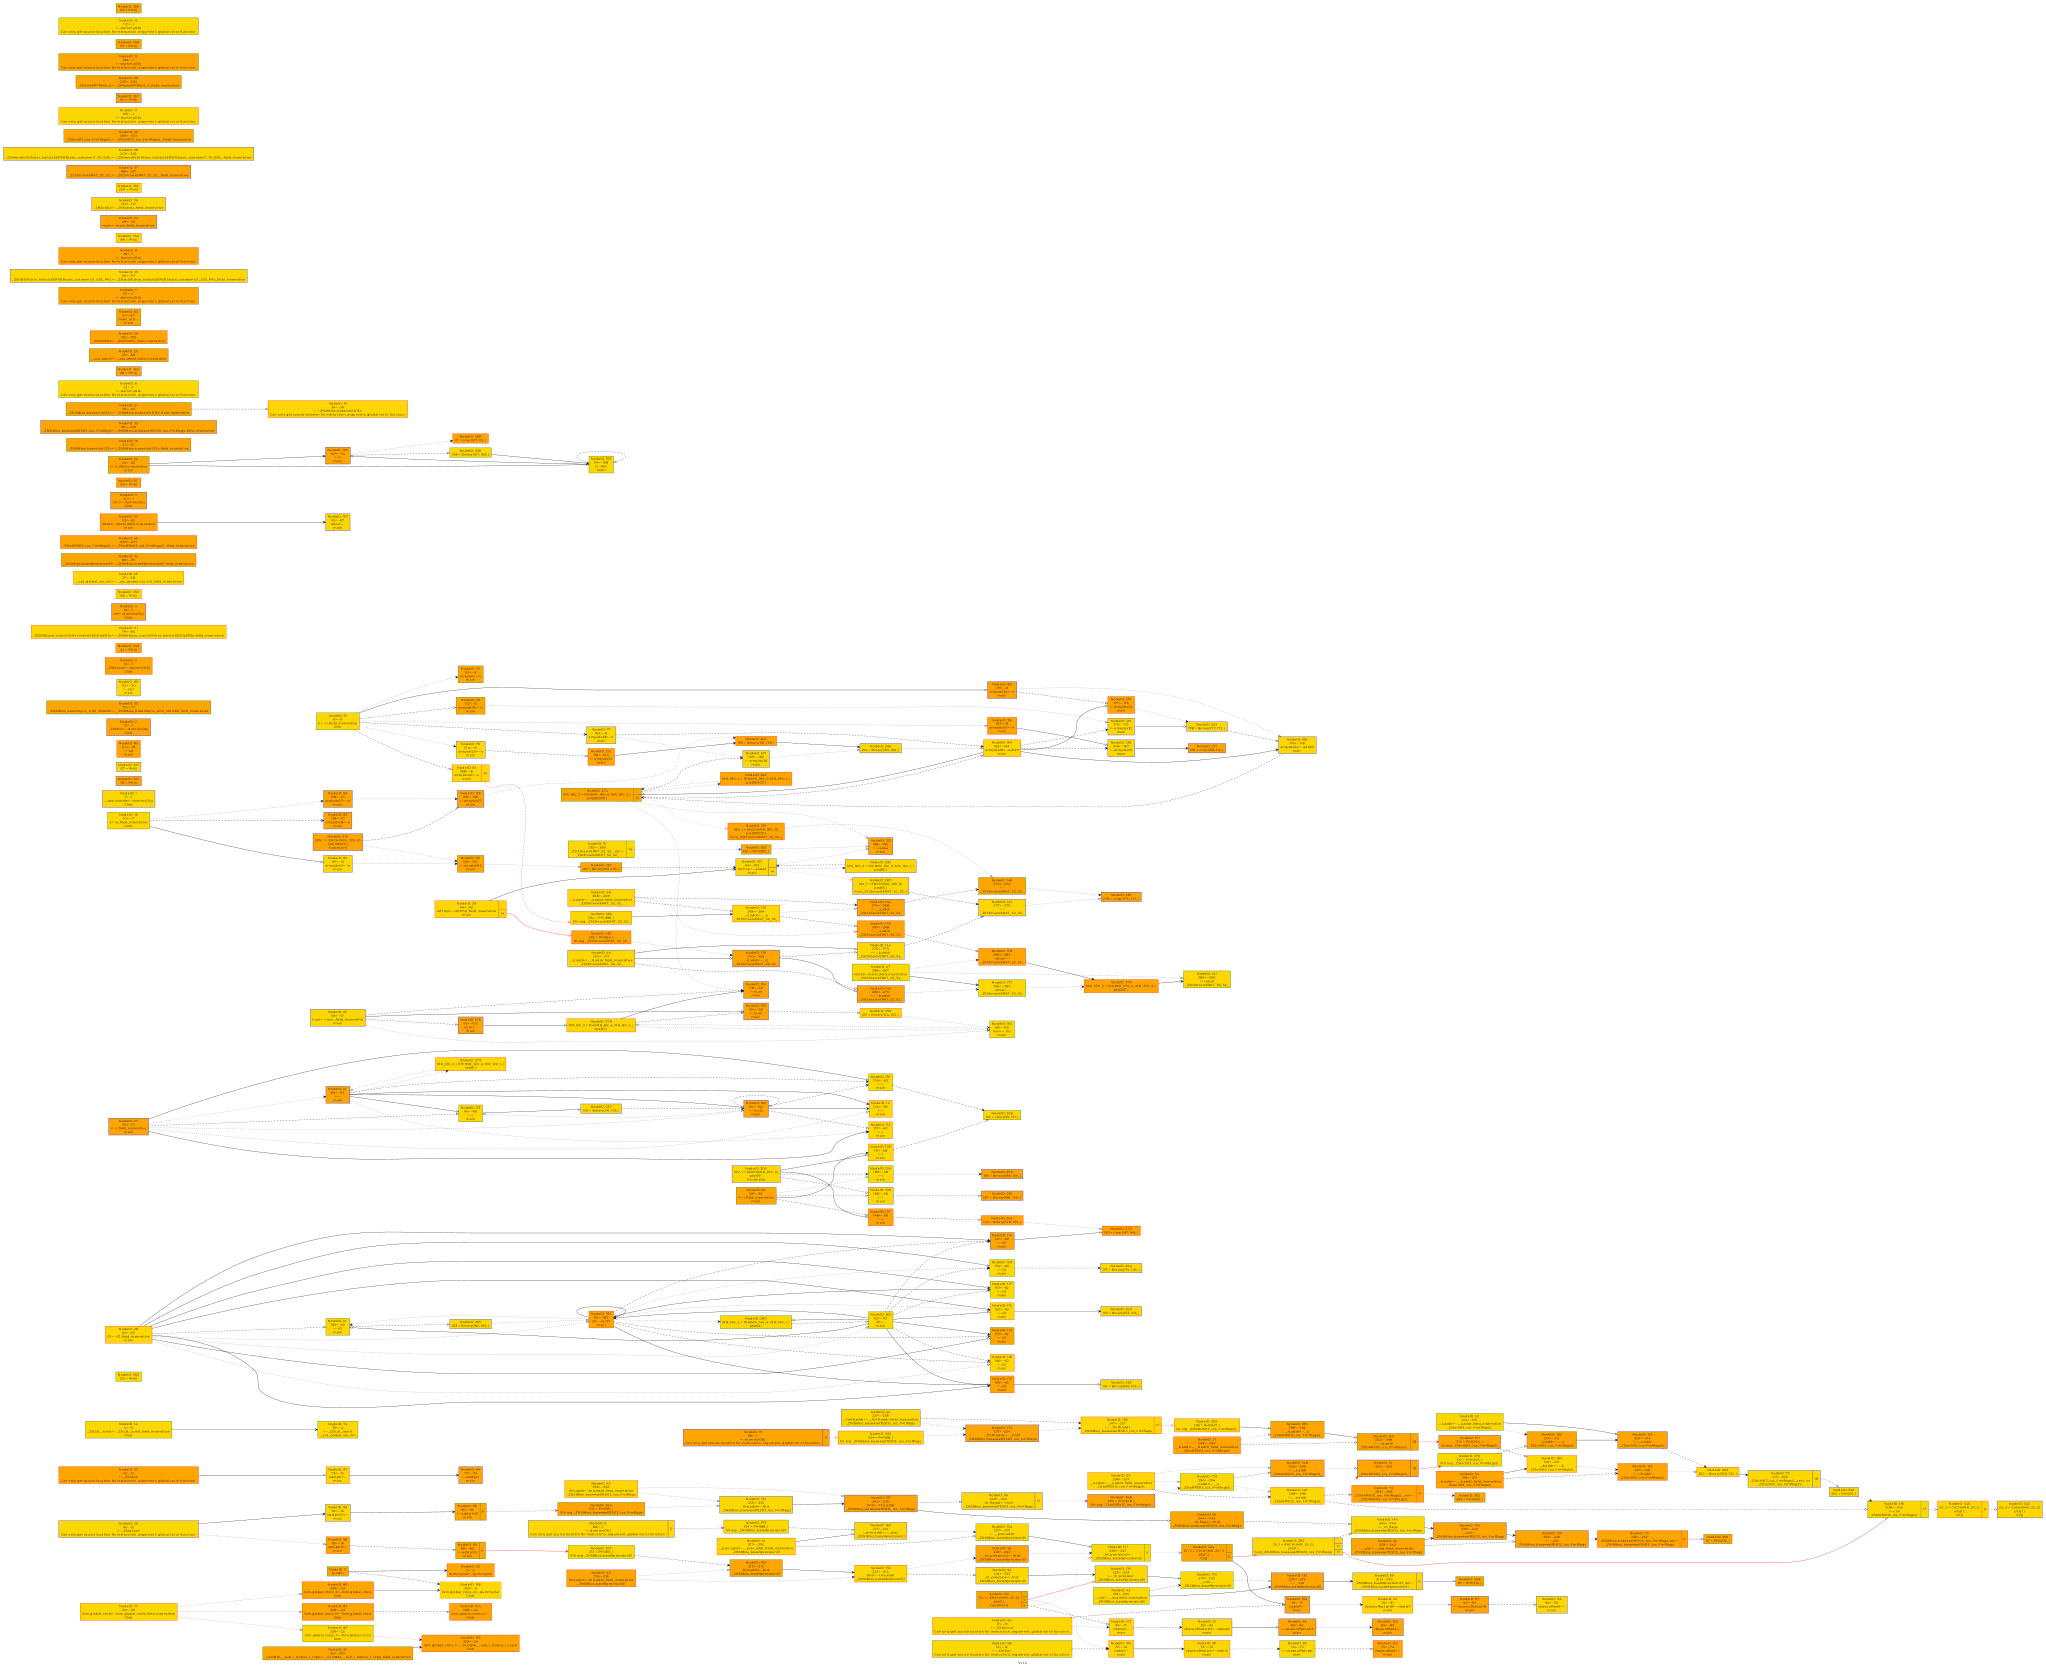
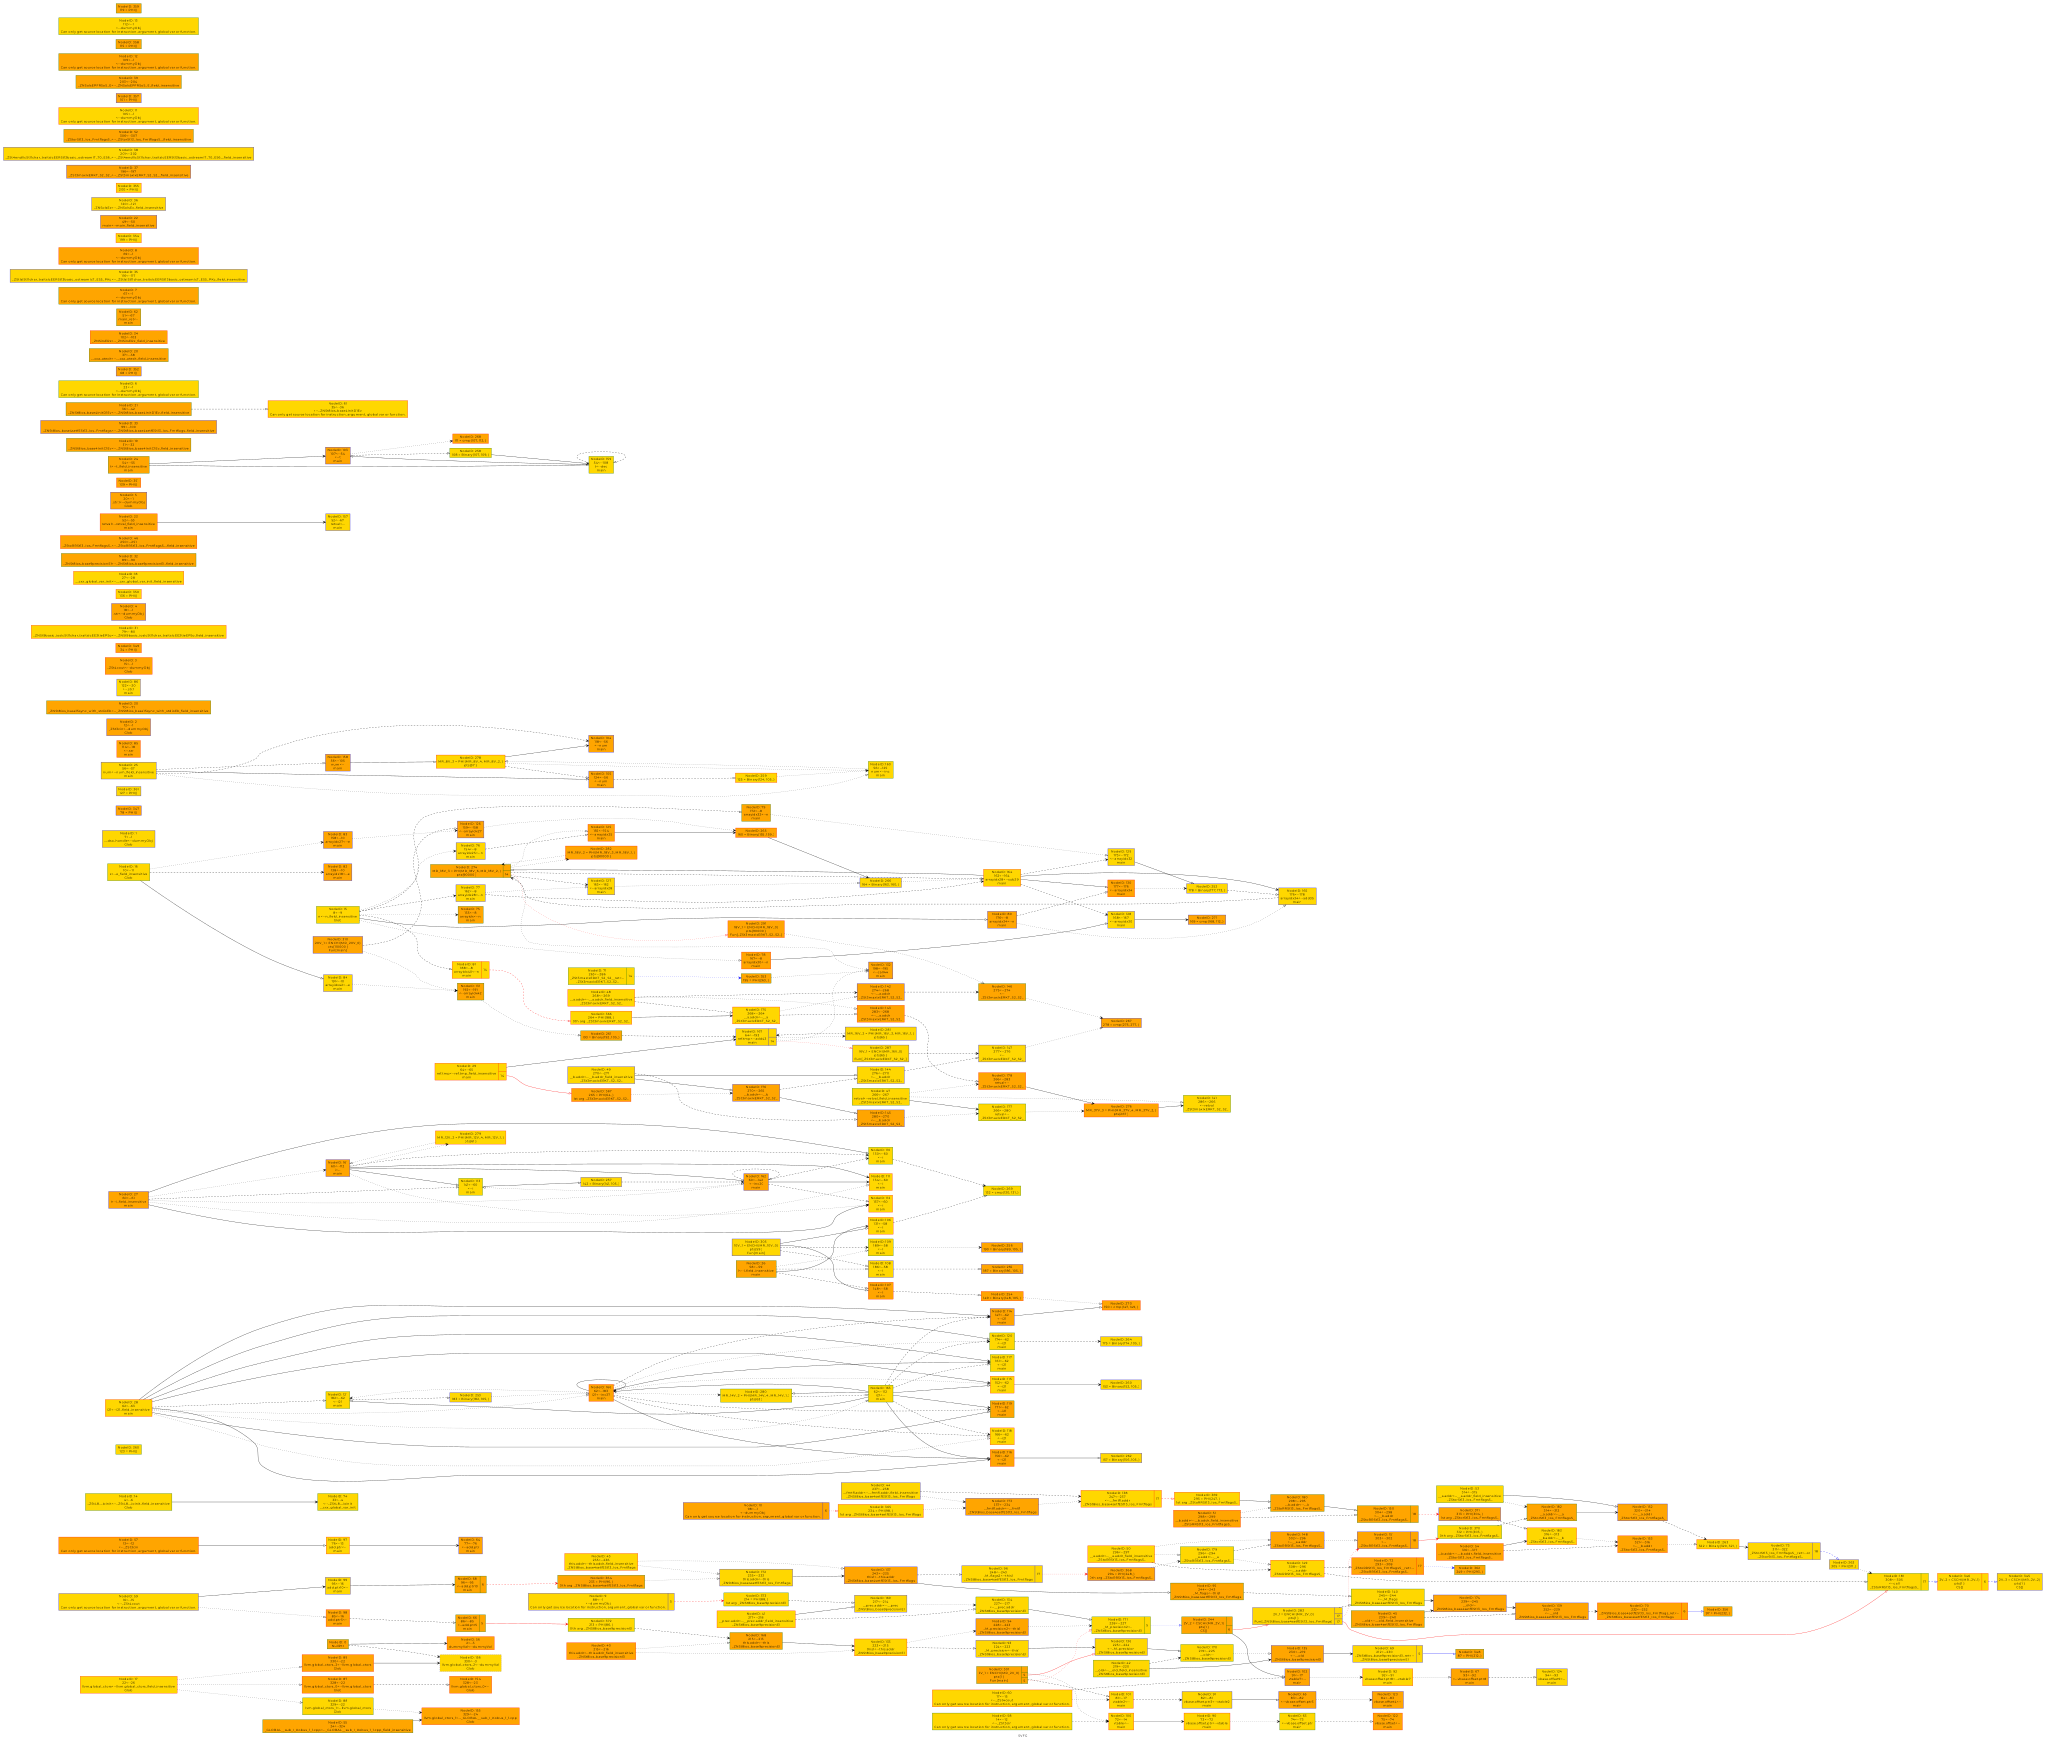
edge "NodeID: 274" -> "NodeID: 104": now "NodeID: 274" -> "NodeID: 125"
